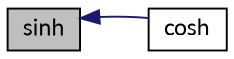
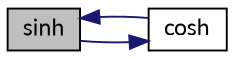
edge "sinh" -> "cosh": added
